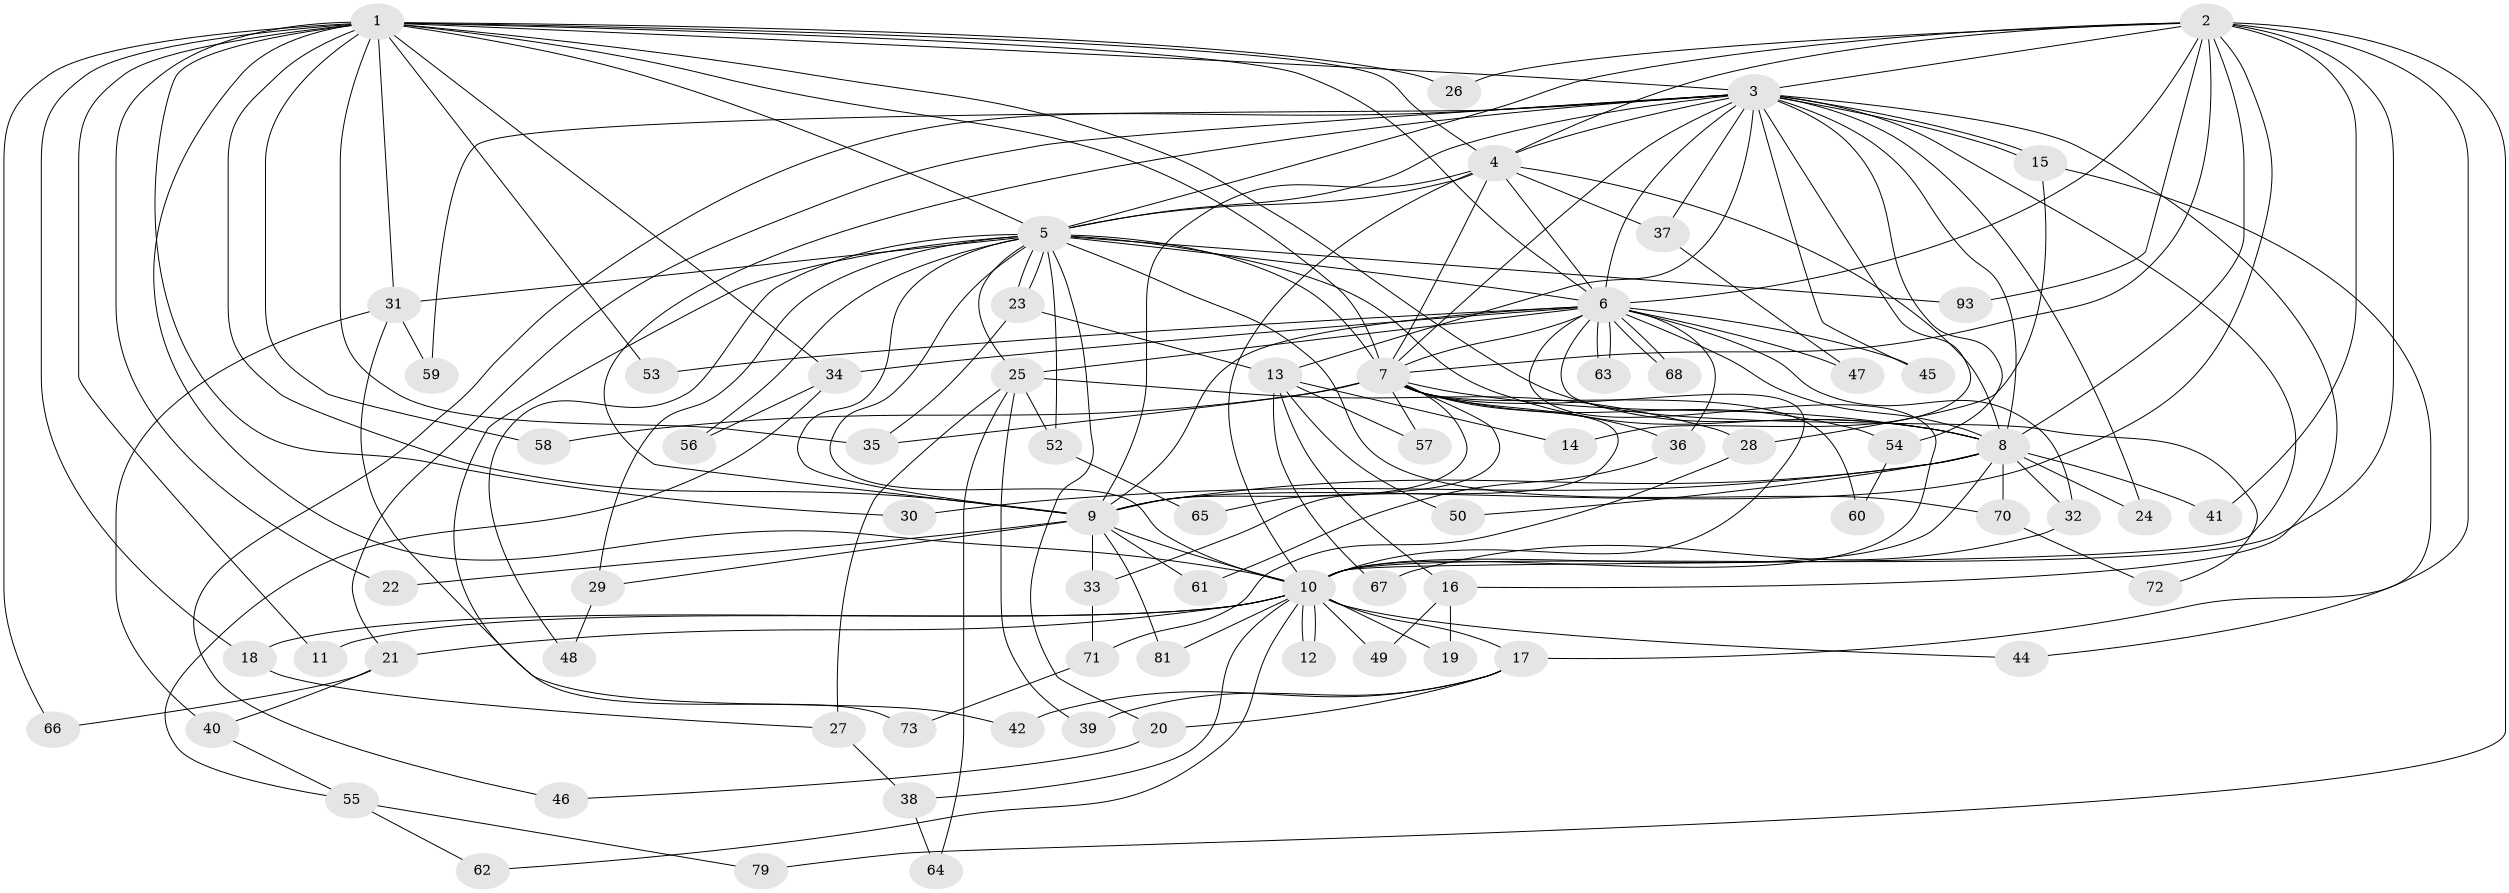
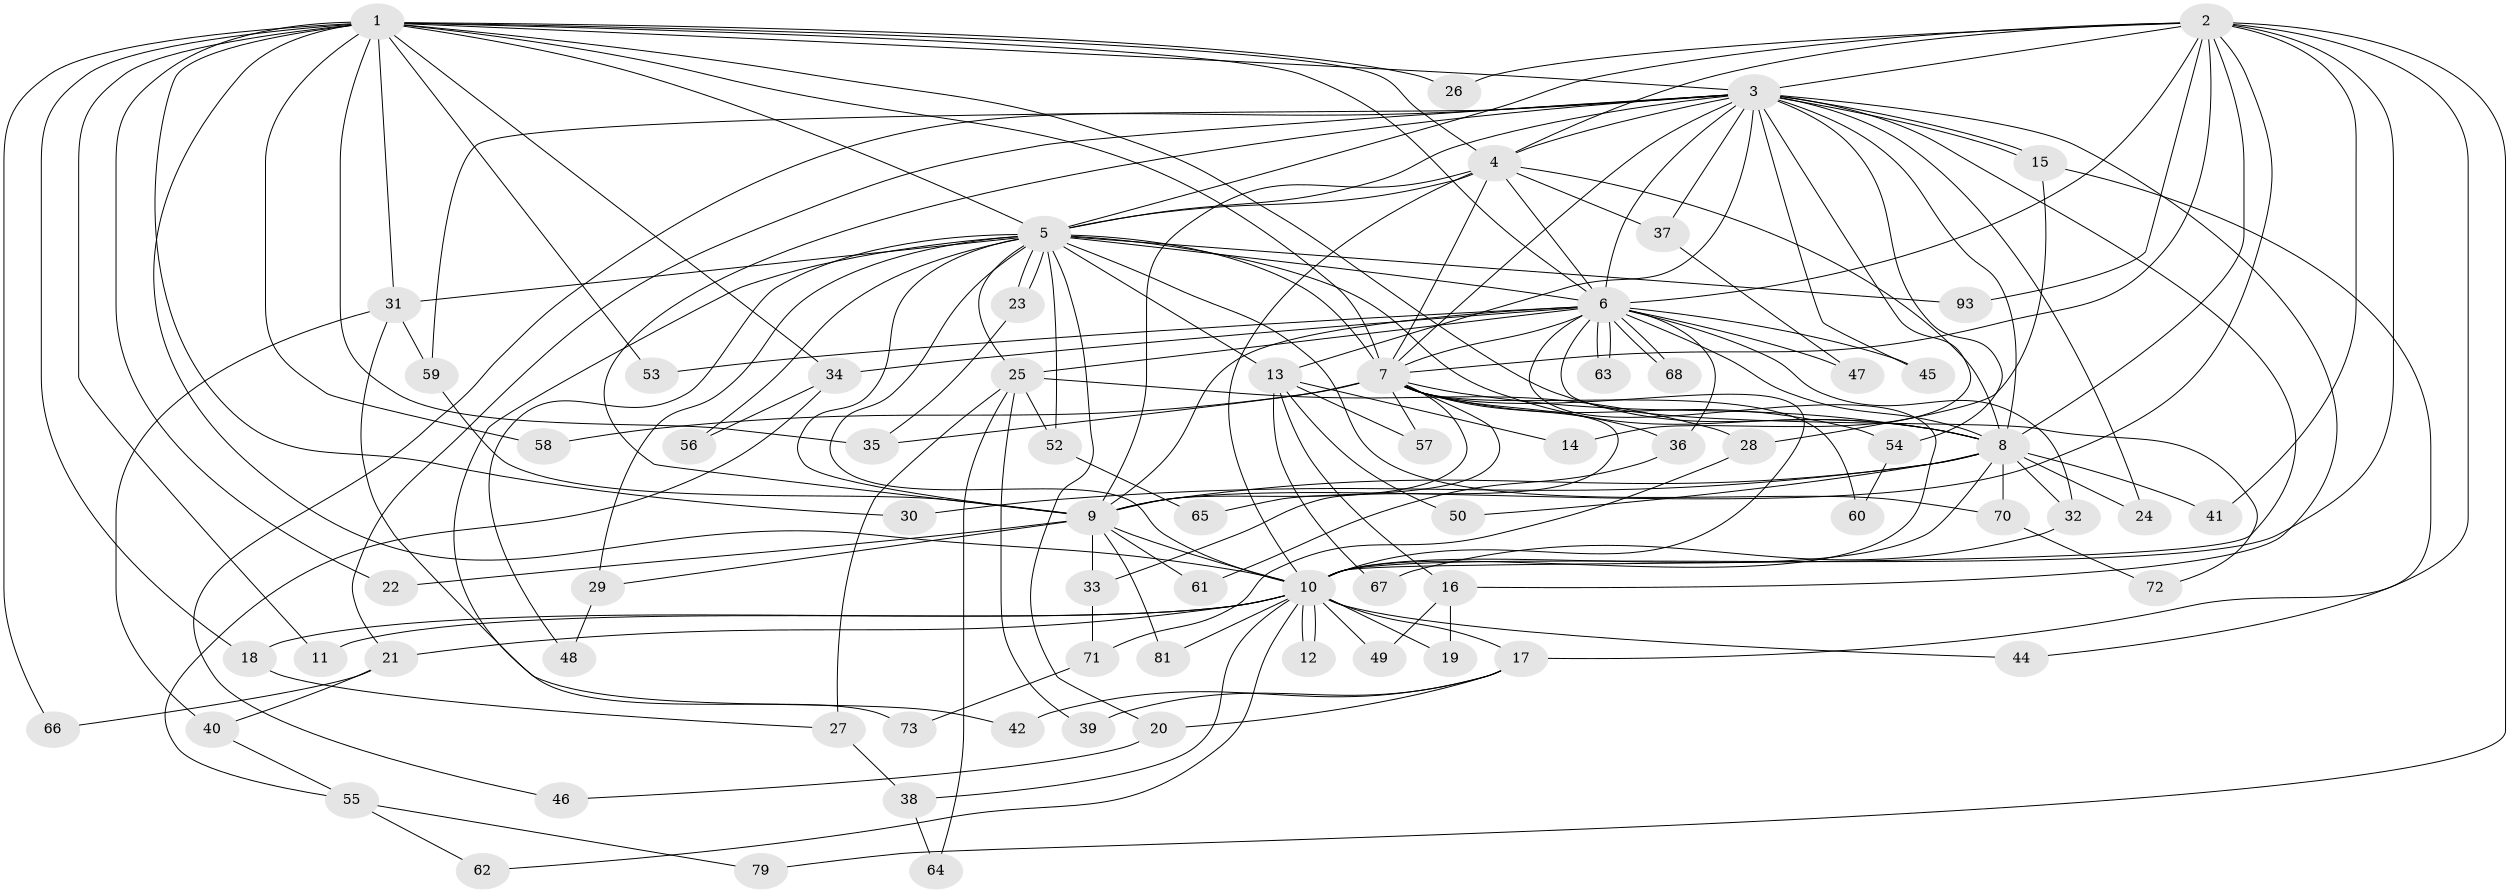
edge "23" -- "13": now "5" -- "13"
edge "1" -- "9": now "59" -- "9"
